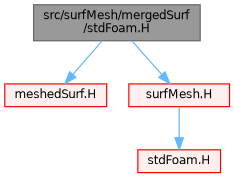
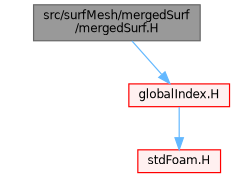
node "src/surfMesh/mergedSurf /stdFoam.H": label "src/surfMesh/mergedSurf /stdFoam.H" -> "src/surfMesh/mergedSurf /mergedSurf.H"
node "meshedSurf.H": removed
node "surfMesh.H": label "surfMesh.H" -> "globalIndex.H"
